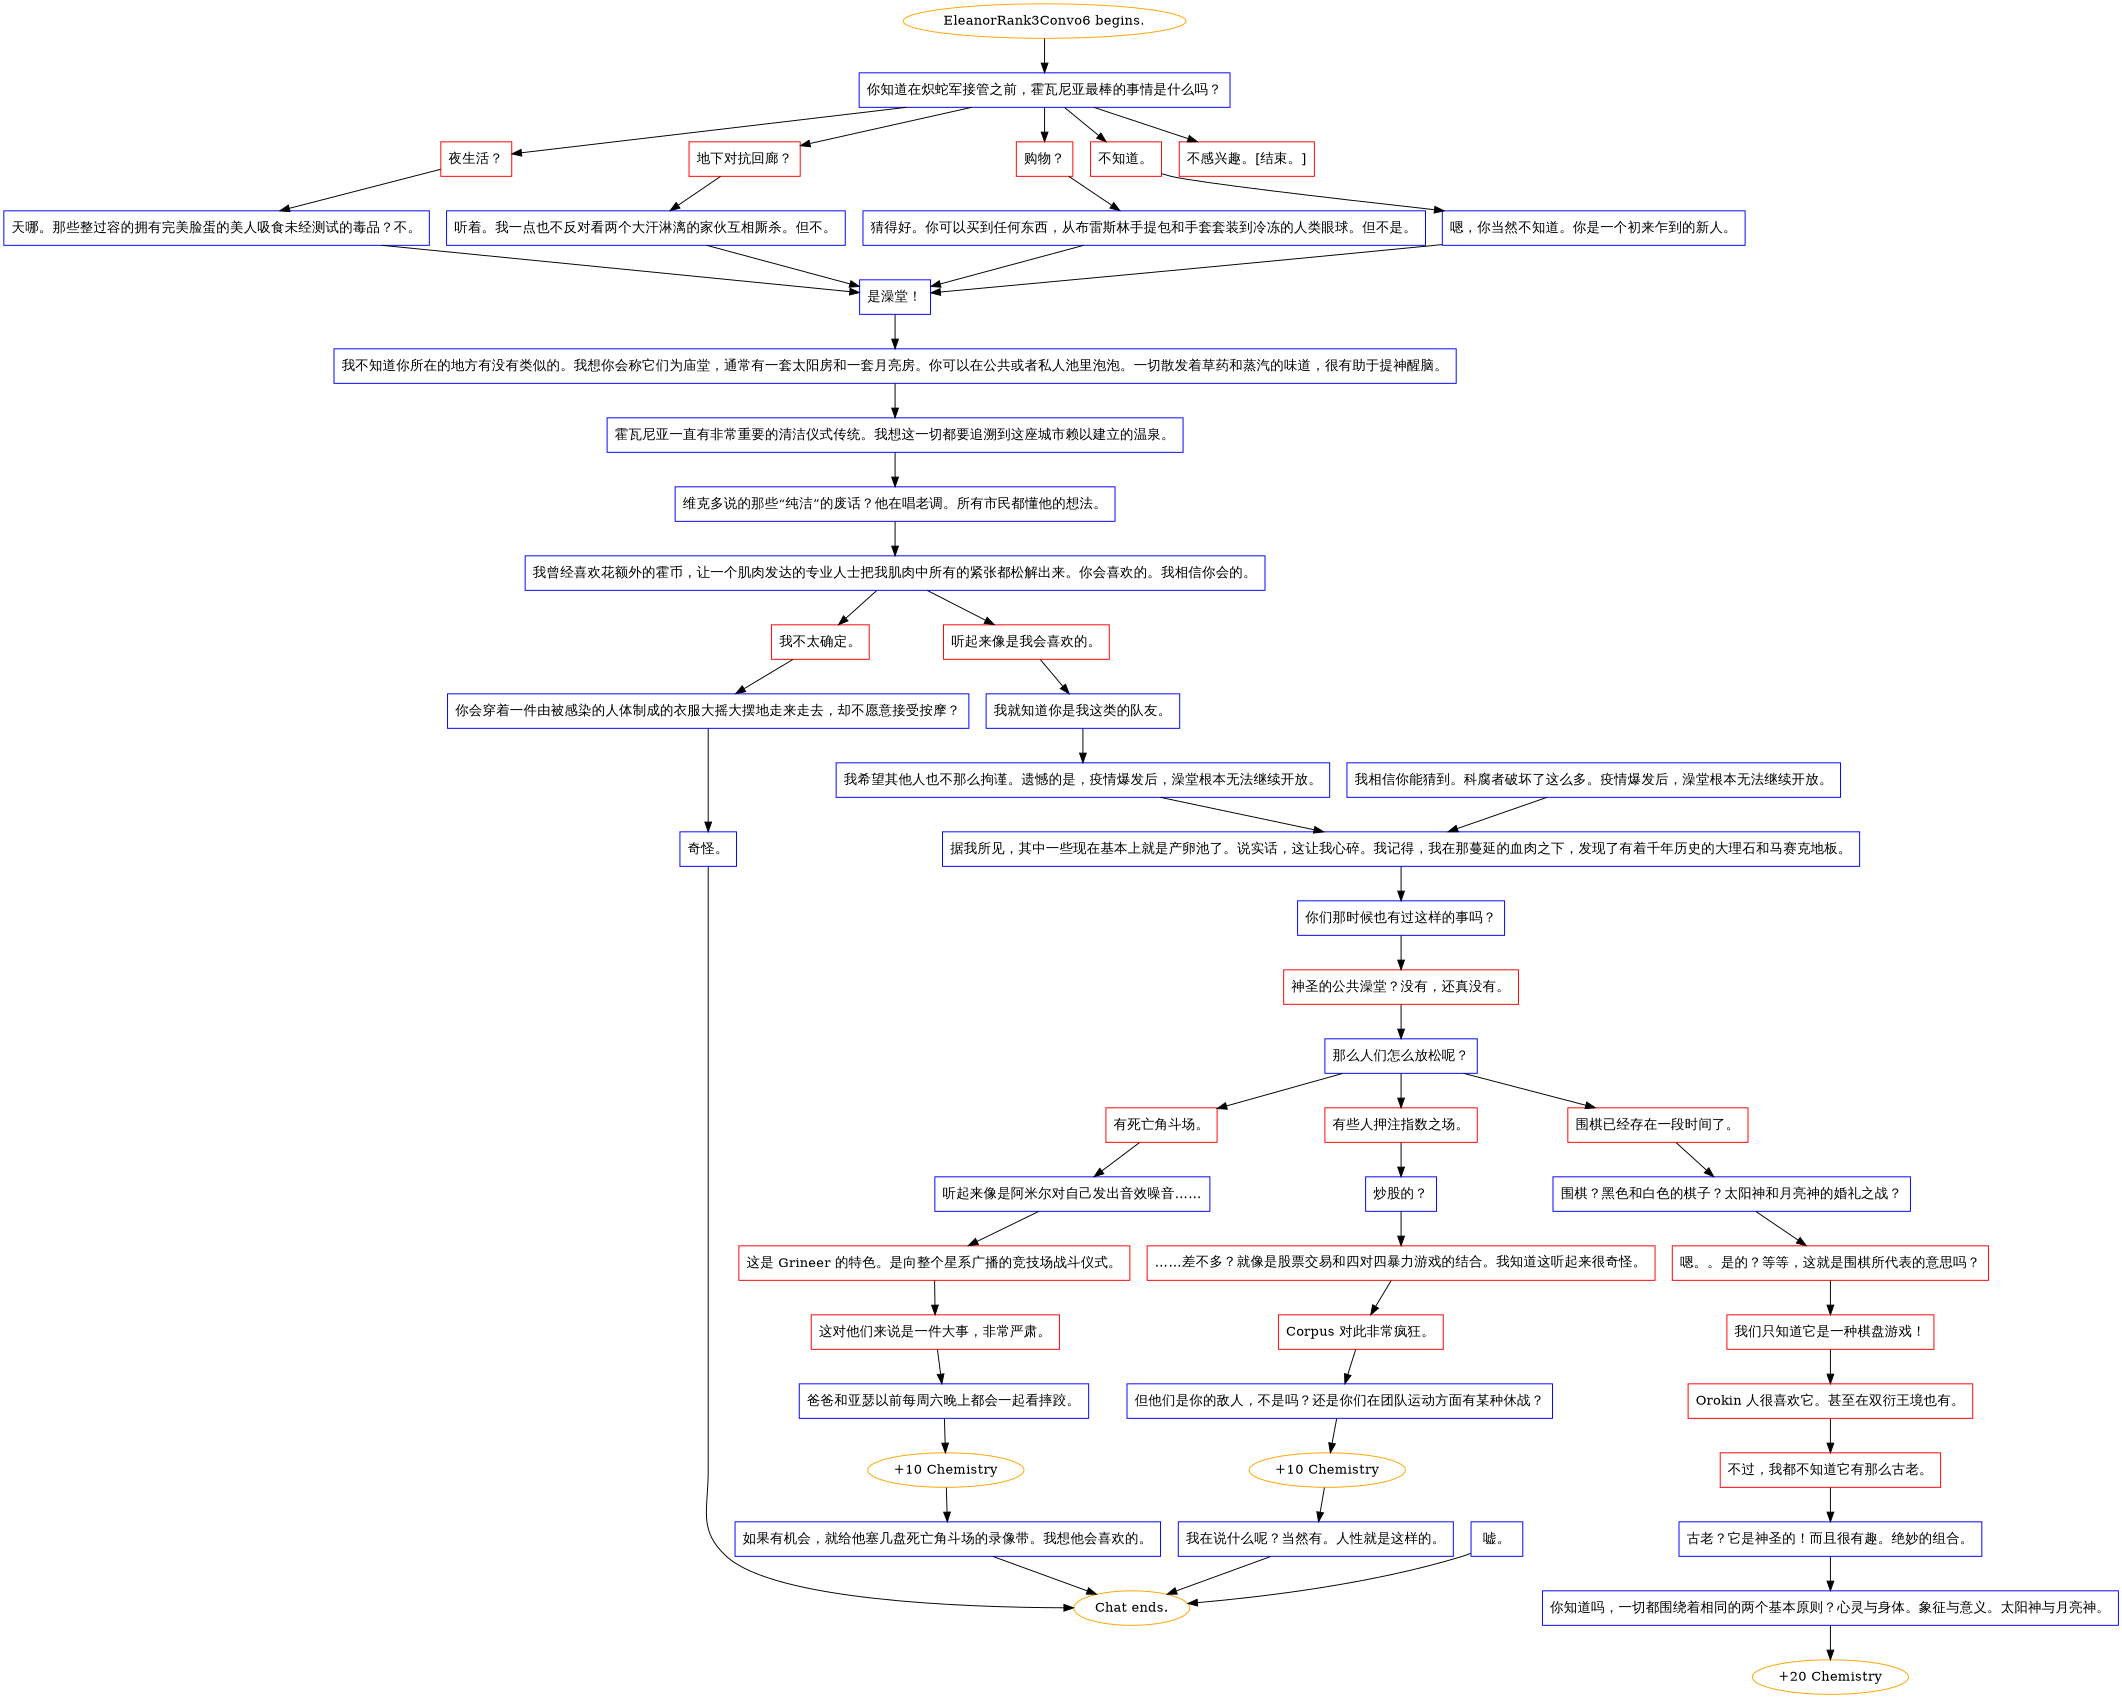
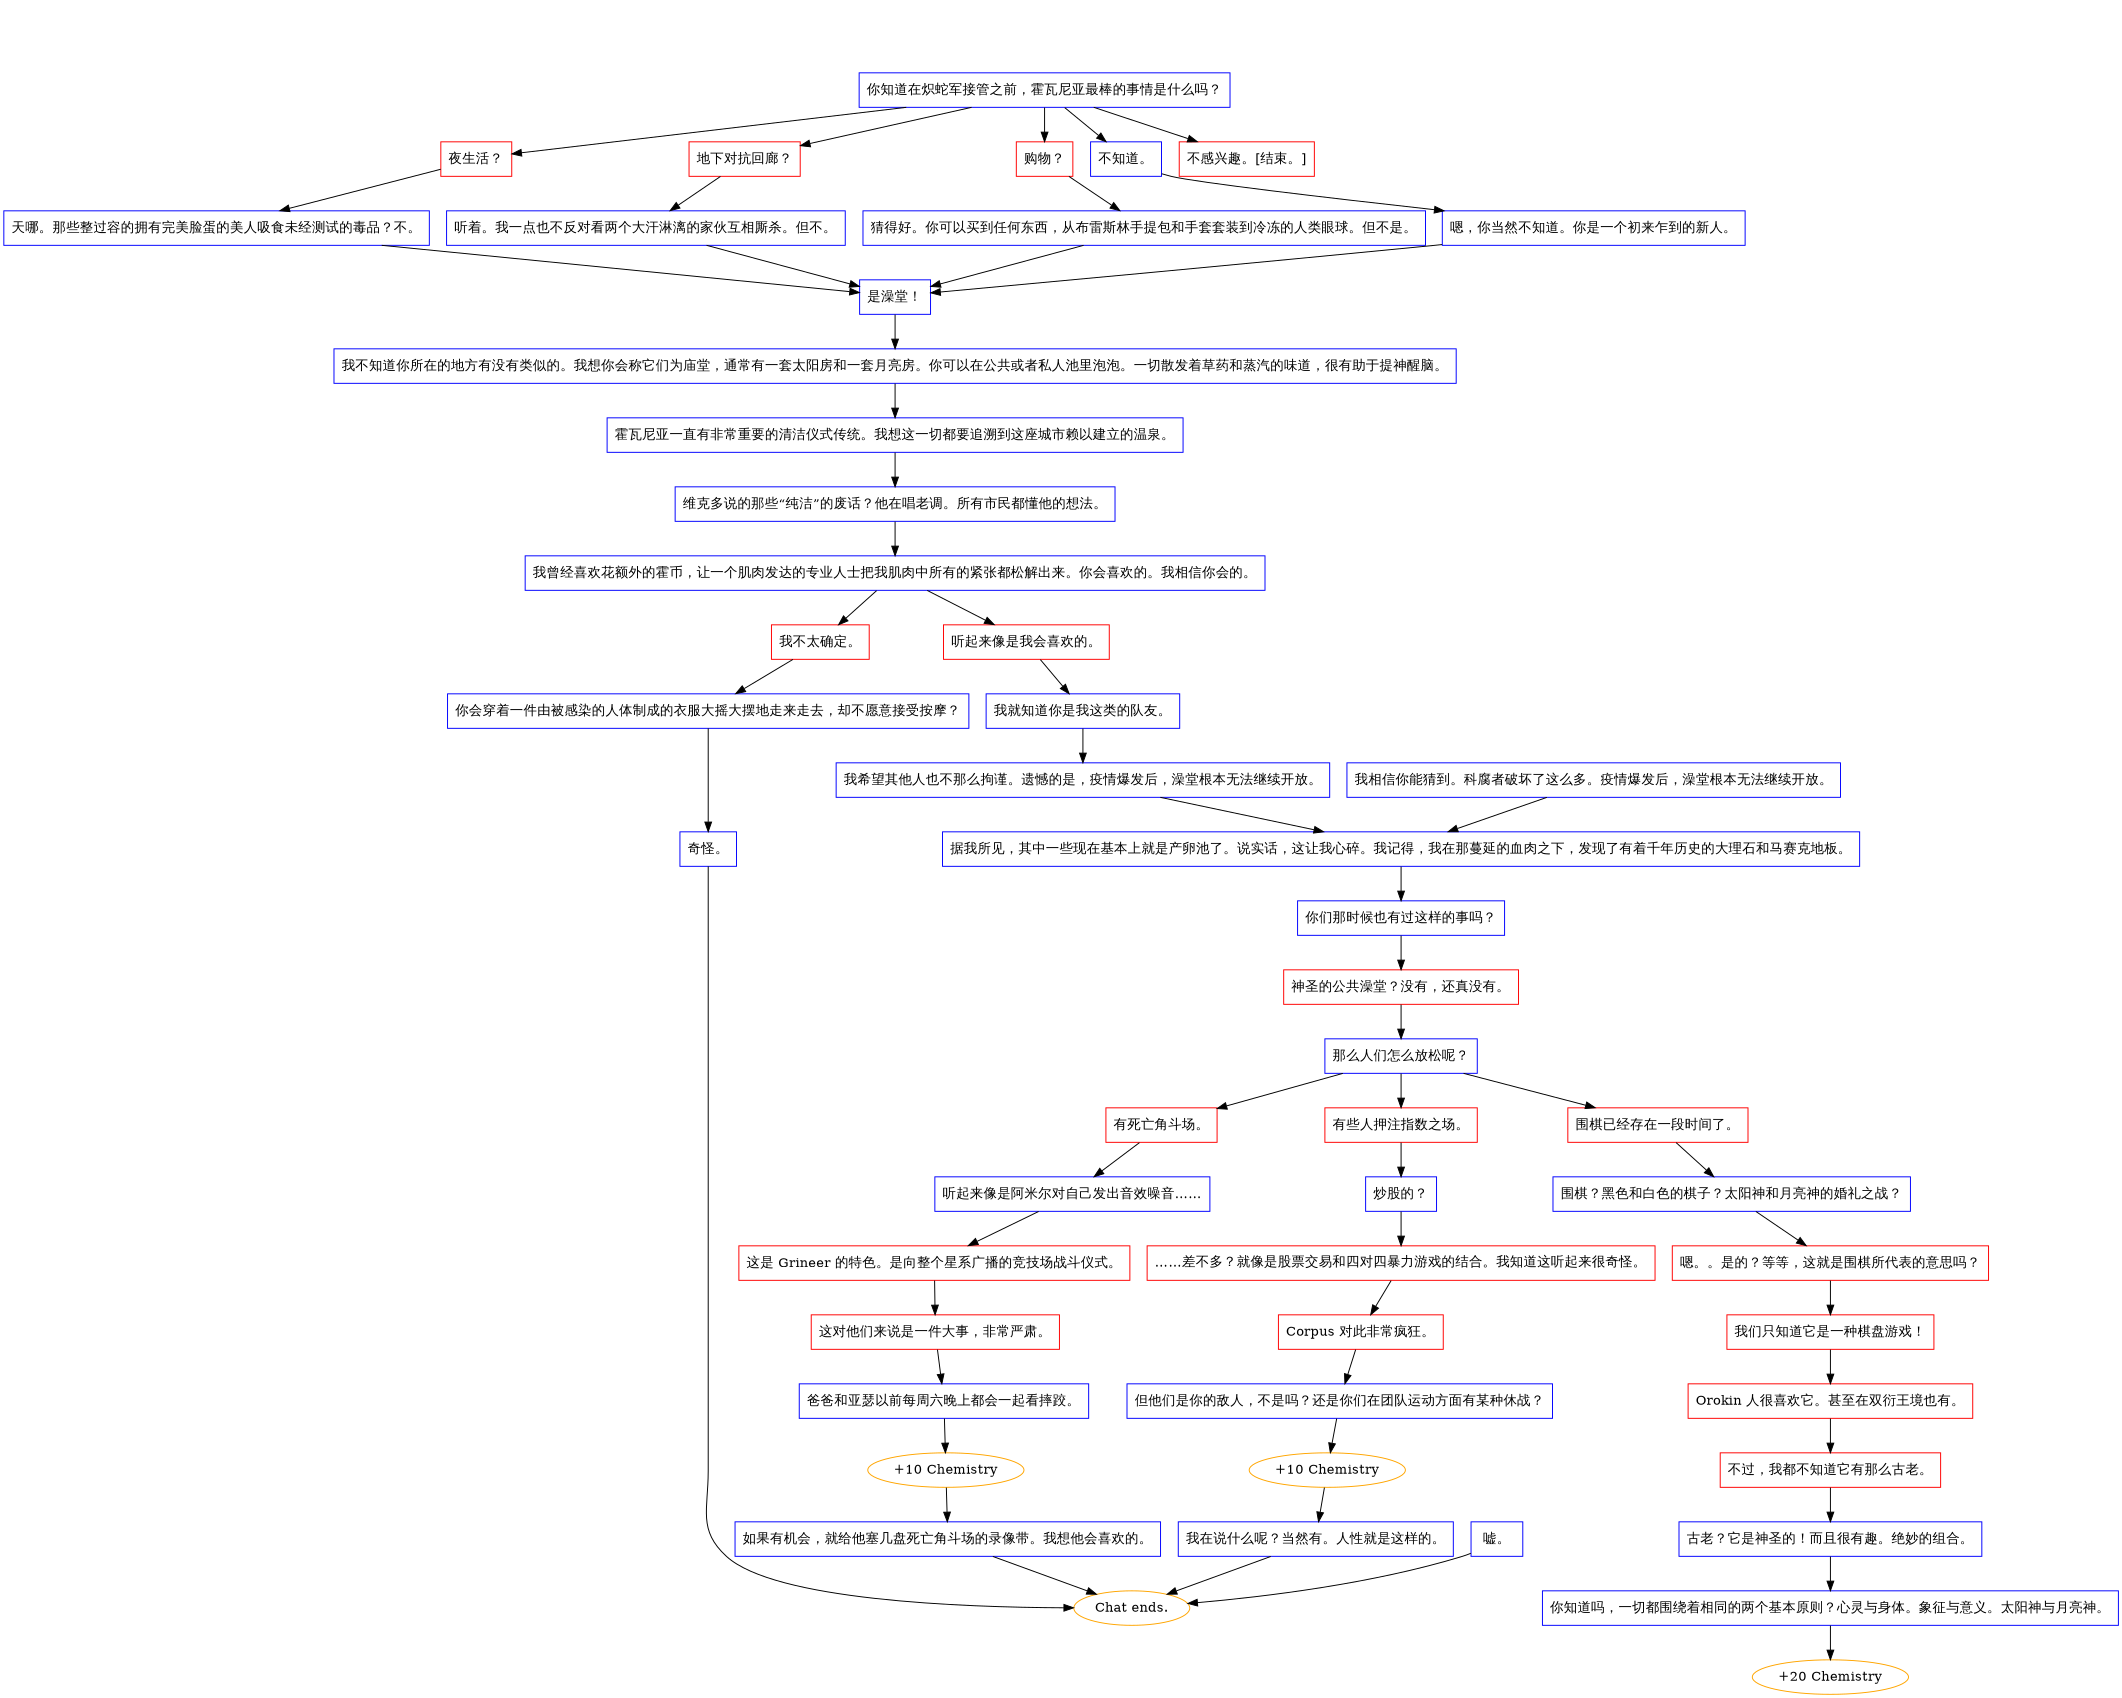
node "EleanorRank3Convo6 begins.": removed
node "不知道。": color red -> blue
